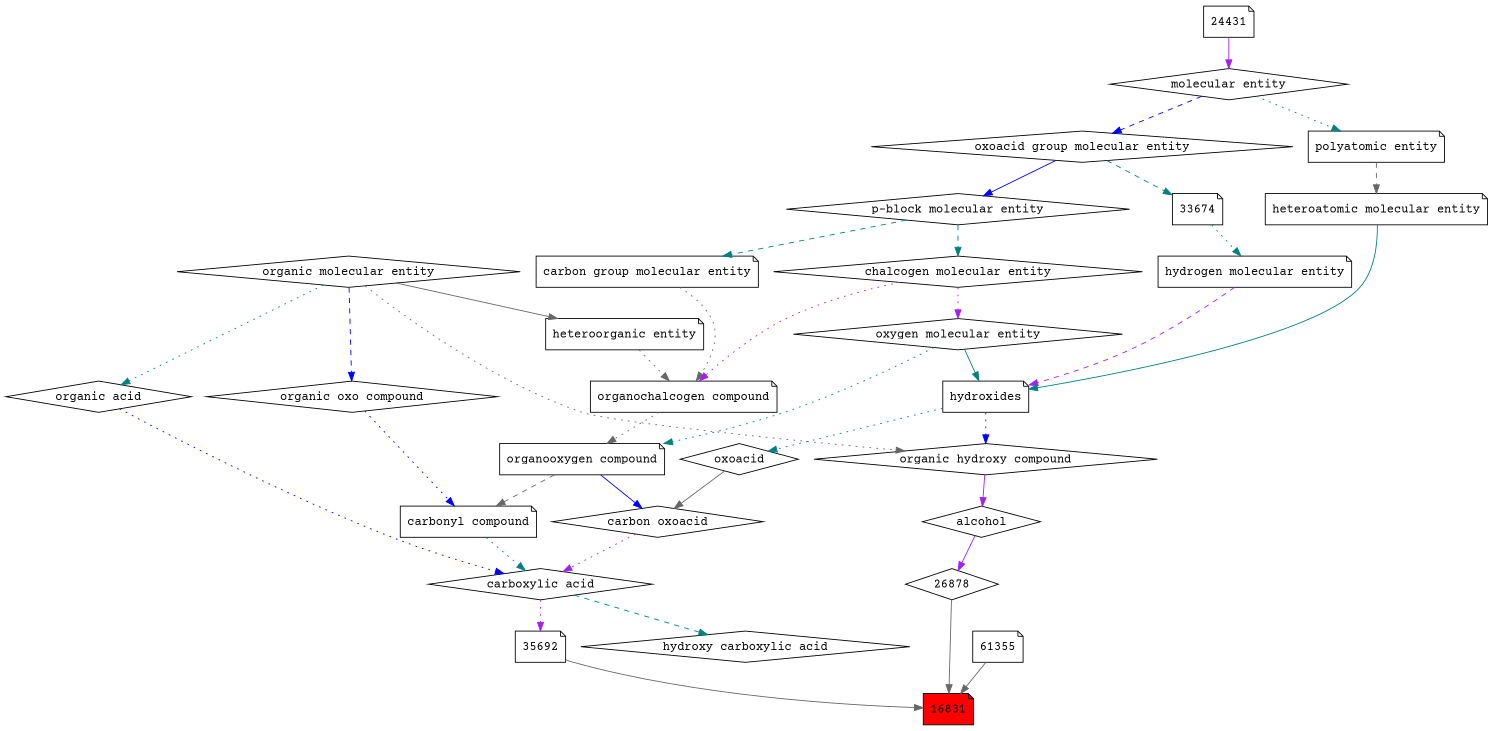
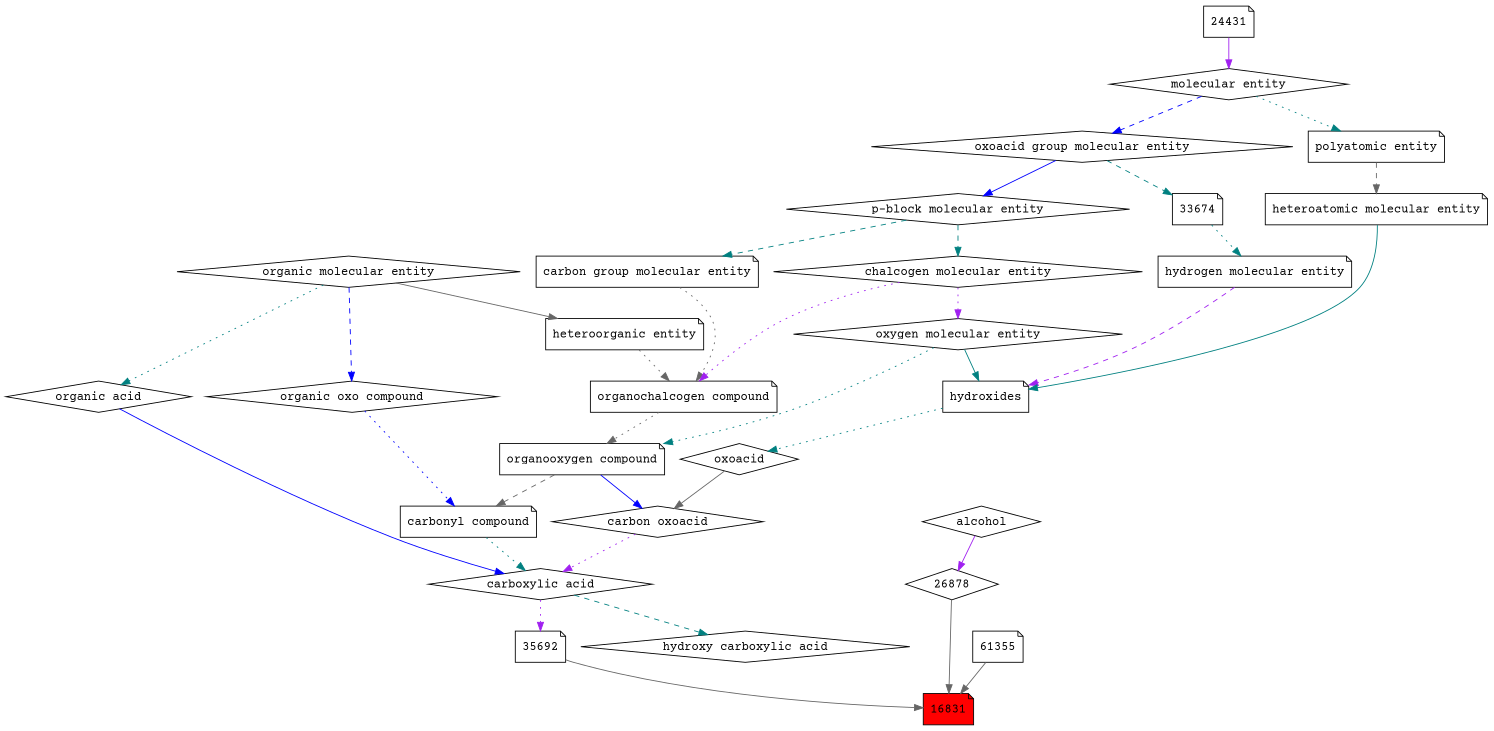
node "organic hydroxy compound": removed
edge "organic acid" -> "carboxylic acid": style dotted -> solid
